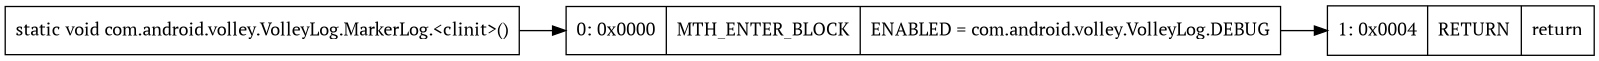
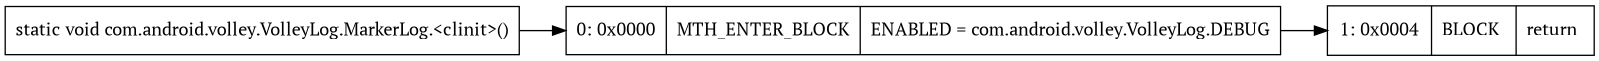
node "1: 0x0004": text "RETURN" -> "BLOCK"
